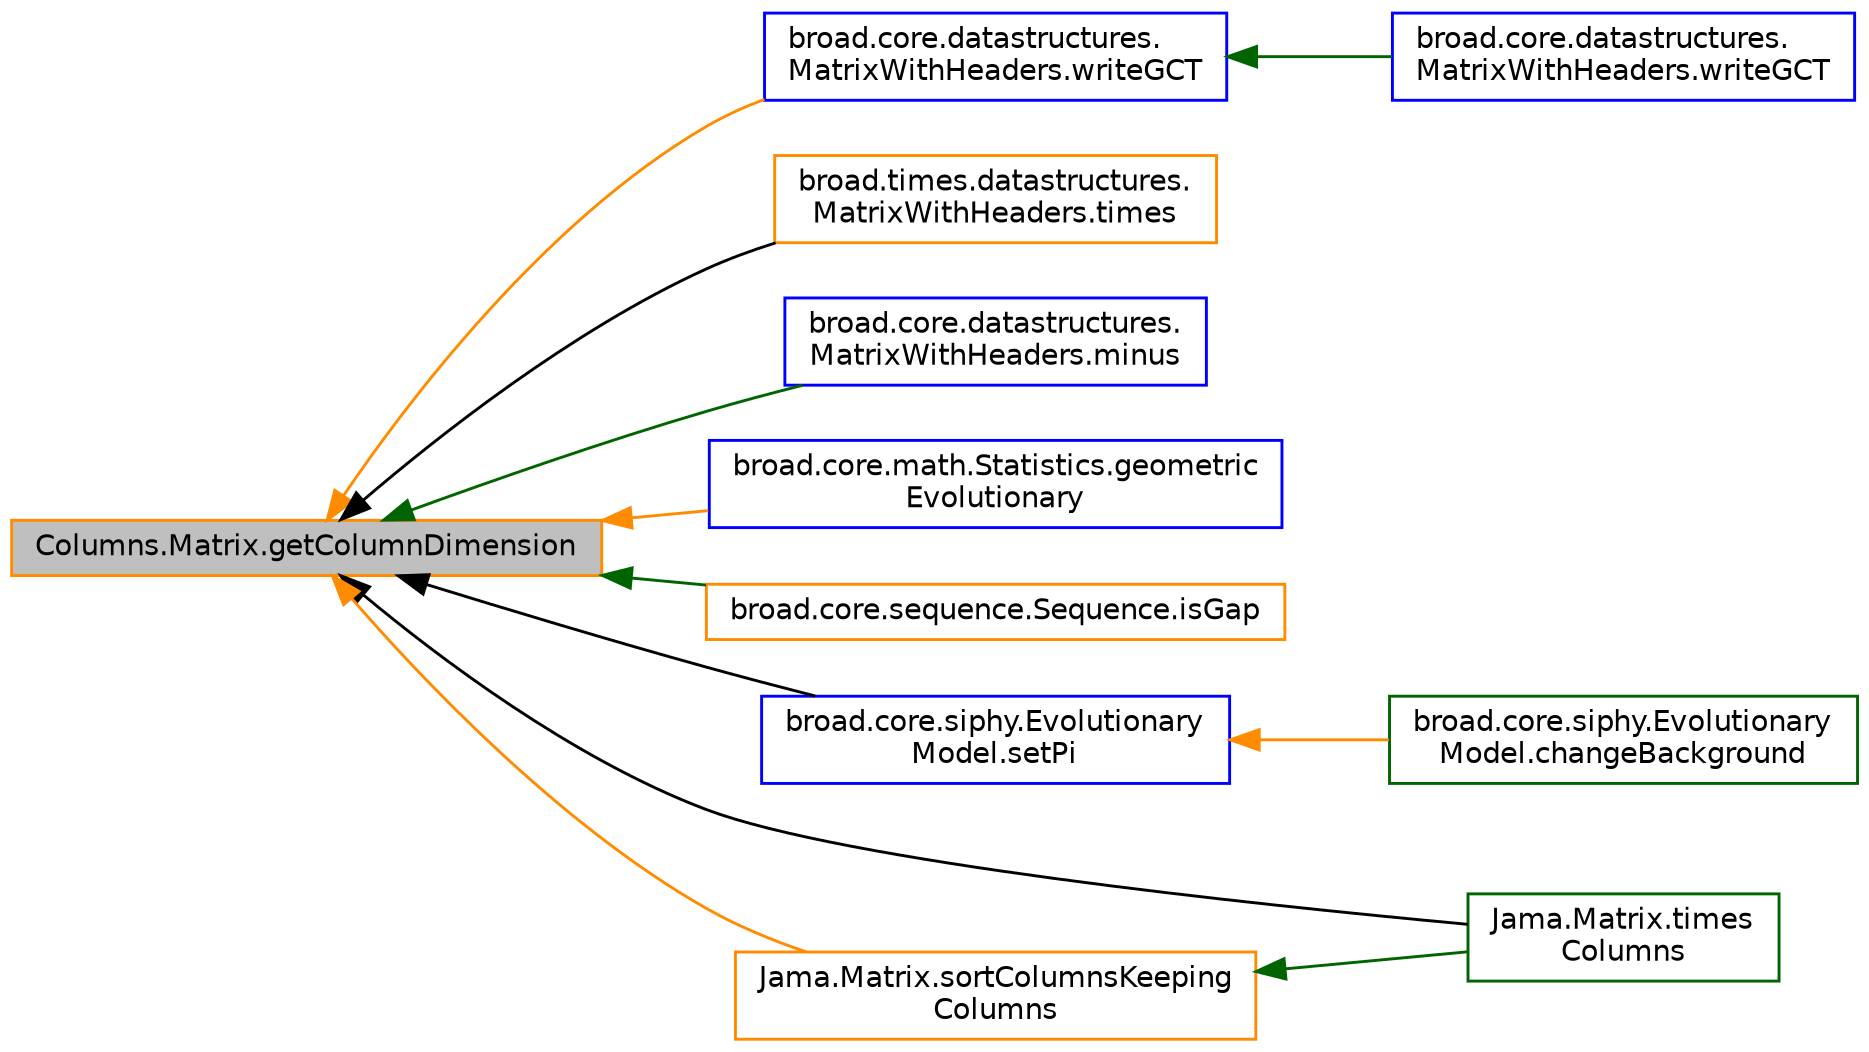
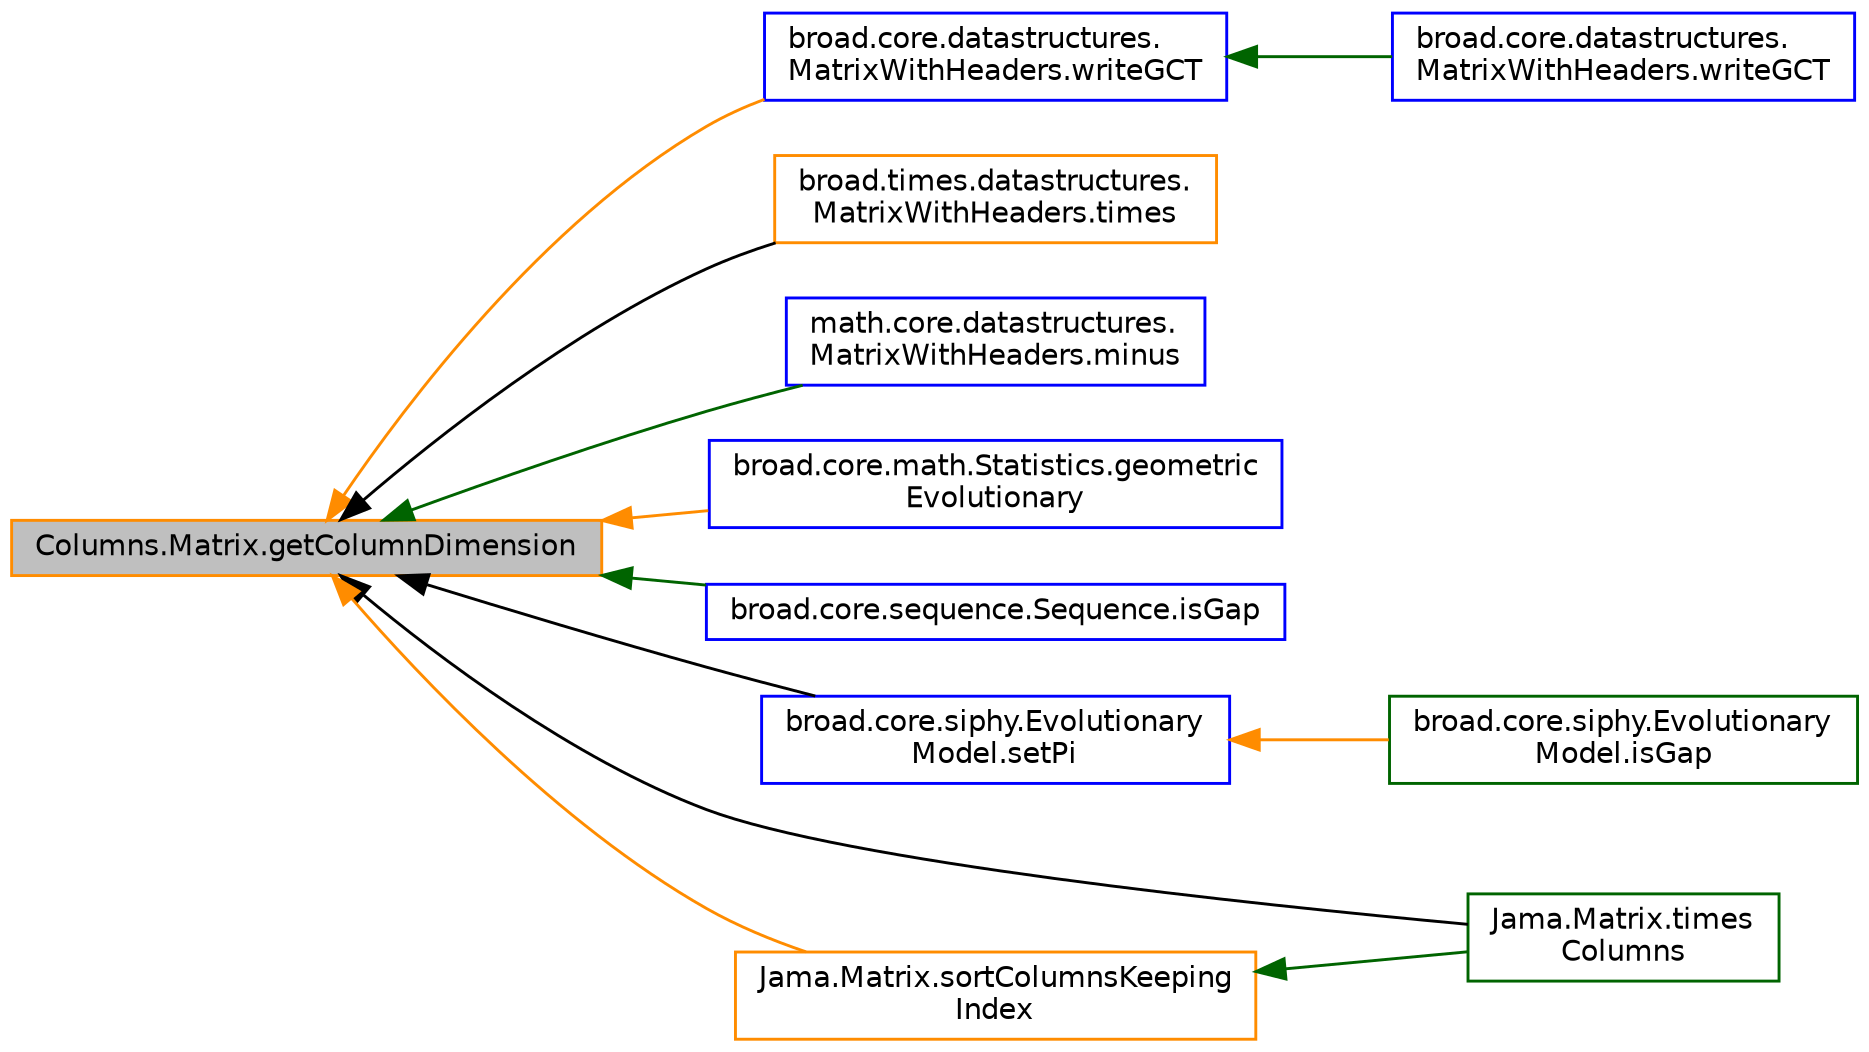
node "broad.core.datastructures. MatrixWithHeaders.minus": label "broad.core.datastructures. MatrixWithHeaders.minus" -> "math.core.datastructures. MatrixWithHeaders.minus"
node "broad.core.sequence.Sequence.isGap": color darkorange -> blue
node "broad.core.siphy.Evolutionary Model.changeBackground": label "broad.core.siphy.Evolutionary Model.changeBackground" -> "broad.core.siphy.Evolutionary Model.isGap"
node "Jama.Matrix.sortColumnsKeeping Columns": label "Jama.Matrix.sortColumnsKeeping Columns" -> "Jama.Matrix.sortColumnsKeeping Index"
